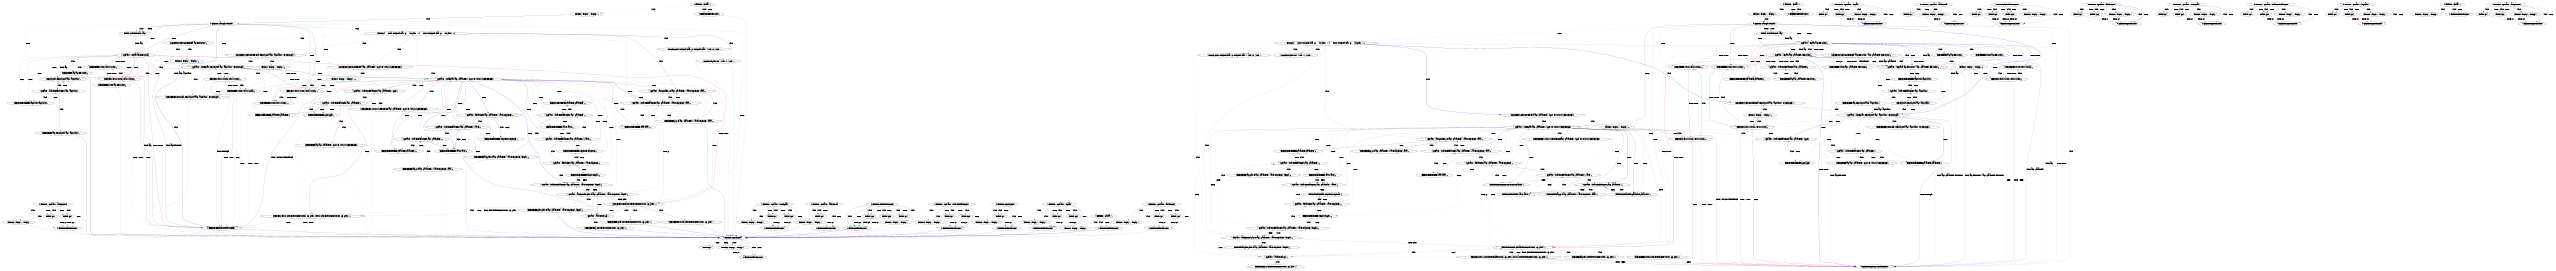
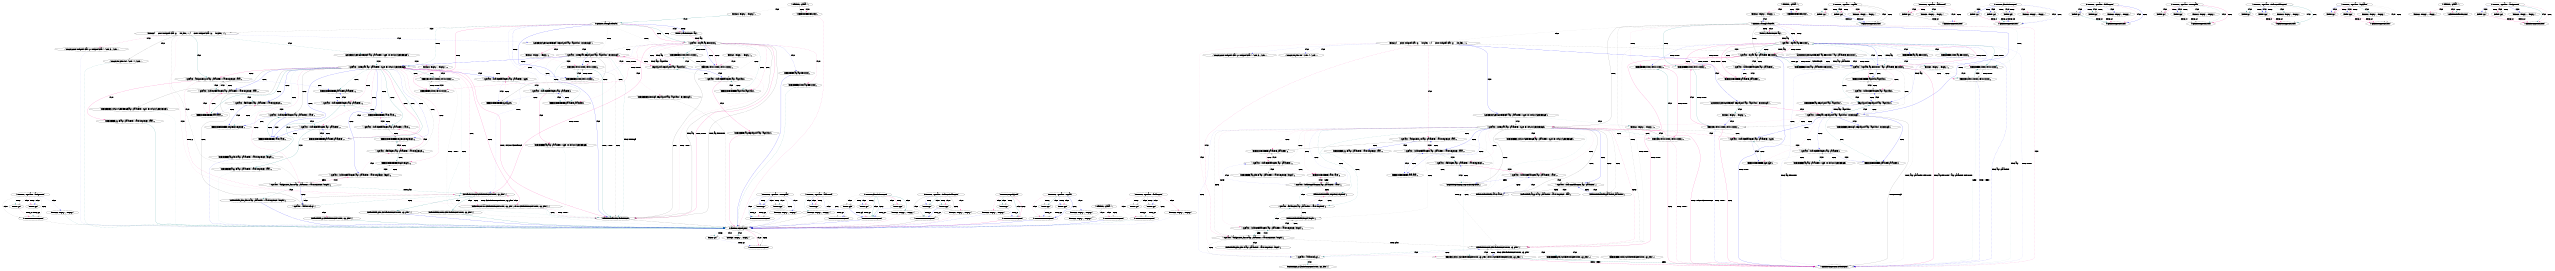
node "(CONTROL_STRUCTURE,IF,if (alg == NULL))": removed
node "(IDENTIFIER,alg,alg->parameter == NULL)": removed
